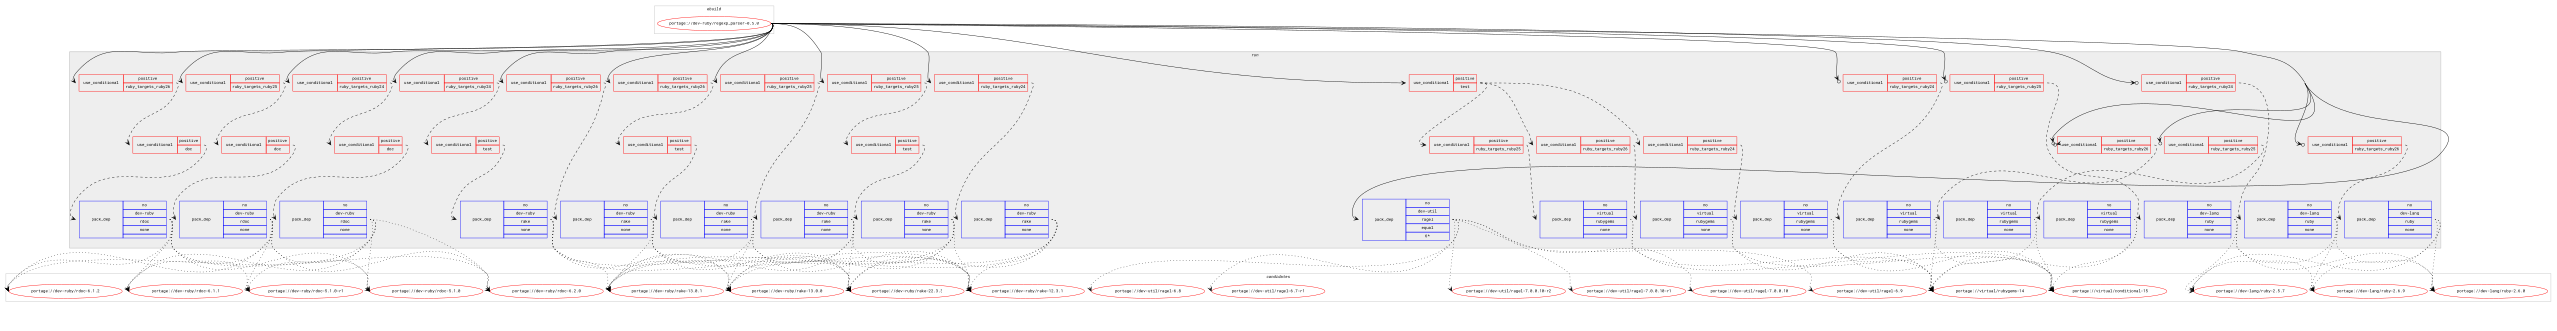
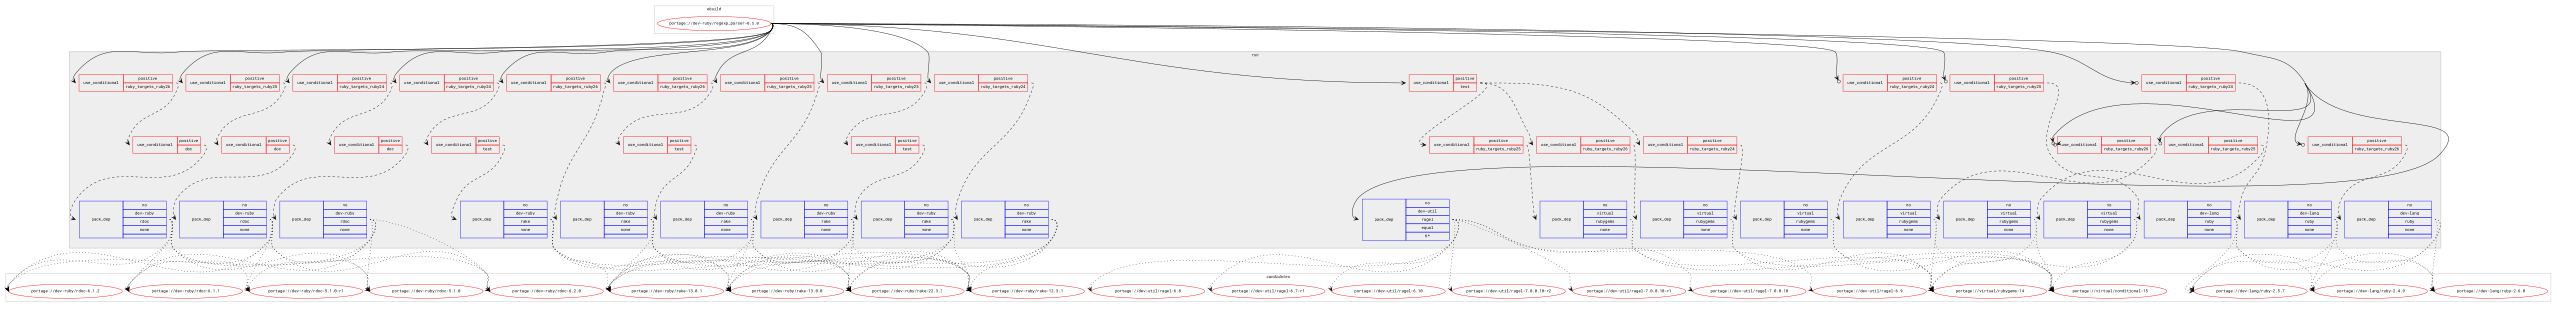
node "portage://dev-util/ragel-6.10": added
node "portage://dev-lang/ruby-2.6.9": label "portage://dev-lang/ruby-2.6.9" -> "portage://dev-lang/ruby-2.4.9"
